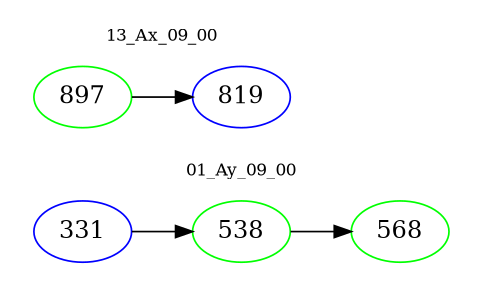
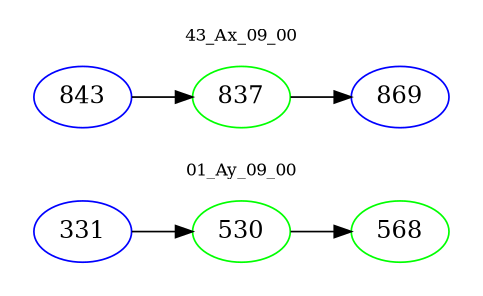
cluster "13_Ax_09_00": label "13_Ax_09_00" -> "43_Ax_09_00"
node "843": added
node "897": label "897" -> "837"
node "819": label "819" -> "869"
node "538": label "538" -> "530"
